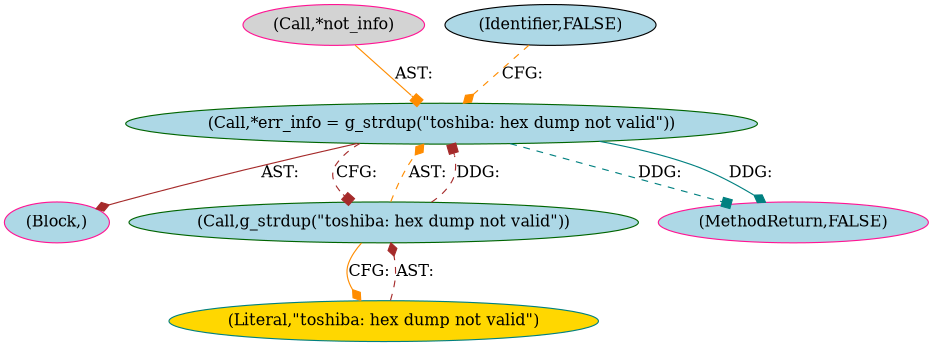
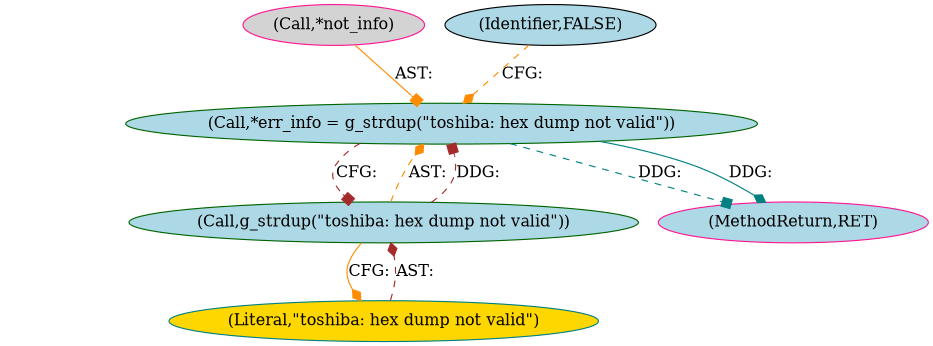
node "(Block,)": removed
node "(MethodReturn,FALSE)": label "(MethodReturn,FALSE)" -> "(MethodReturn,RET)"
